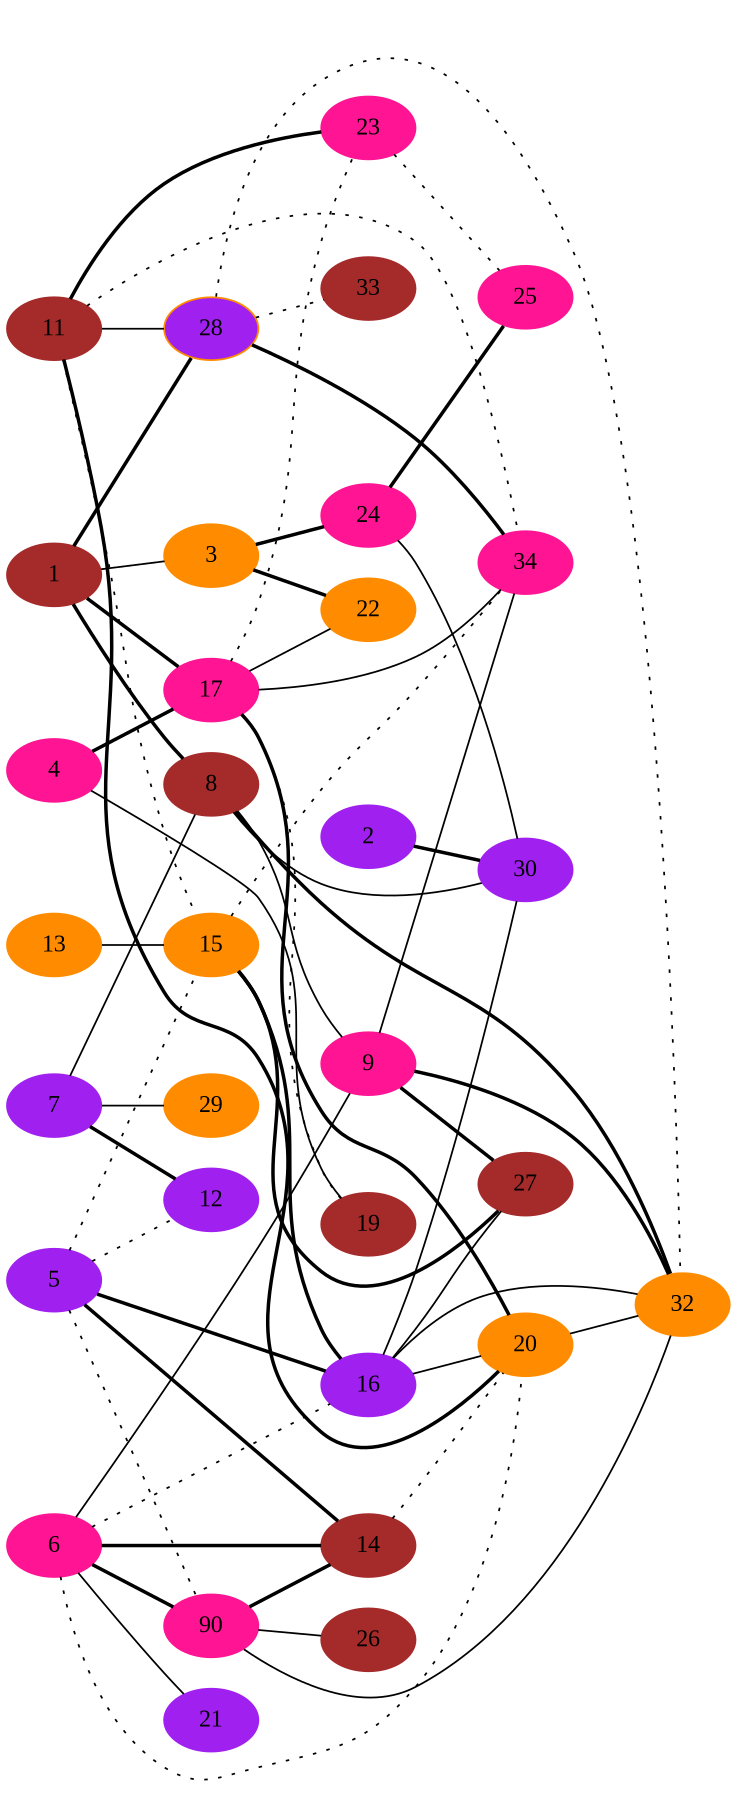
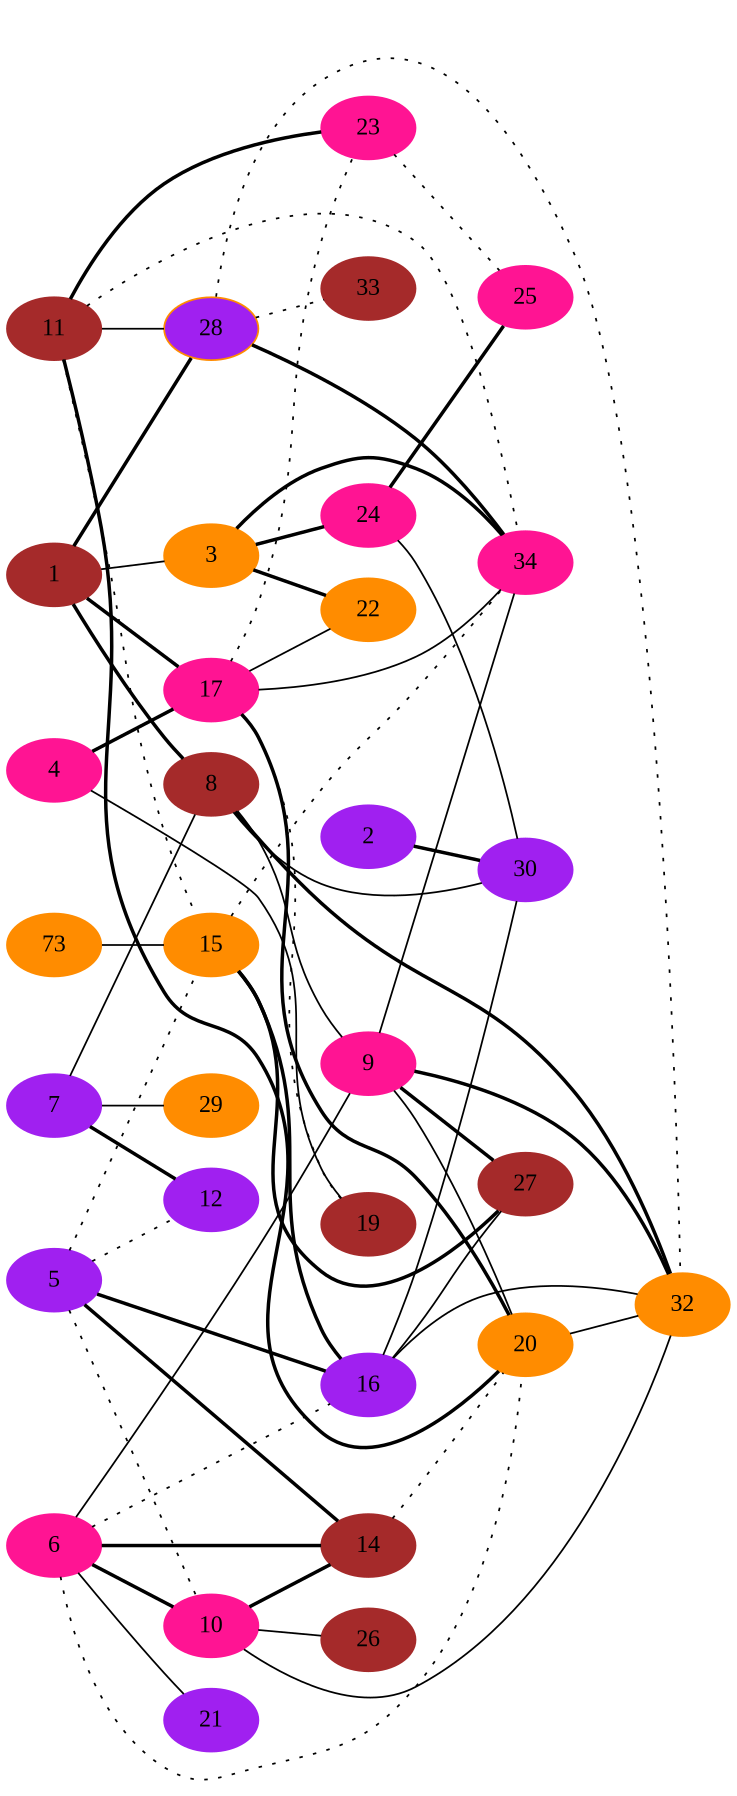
edge "3" -- "34": added
node "13": label "13" -> "73"
edge "20" -- "16": now "20" -- "9"
node "90": label "90" -> "10"
